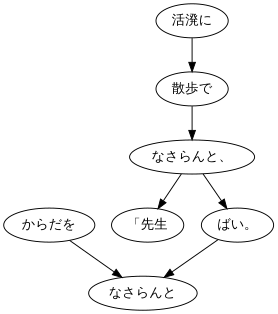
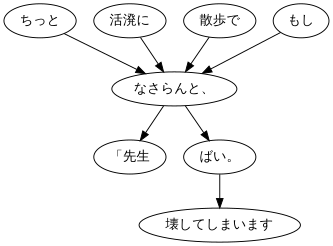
node "ちっと": added
node "もし": added
edge "活溌に" -> "散歩で": now "活溌に" -> "なさらんと、"
node "からだを": removed
node "なさらんと": label "なさらんと" -> "壊してしまいます"
